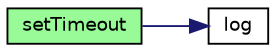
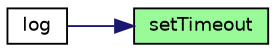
edge "setTimeout" -> "log": reversed
